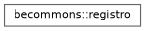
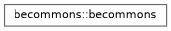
node "becommons::registro": label "becommons::registro" -> "becommons::becommons"
